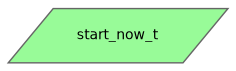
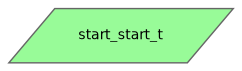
node "start_now_t": label "start_now_t" -> "start_start_t"
